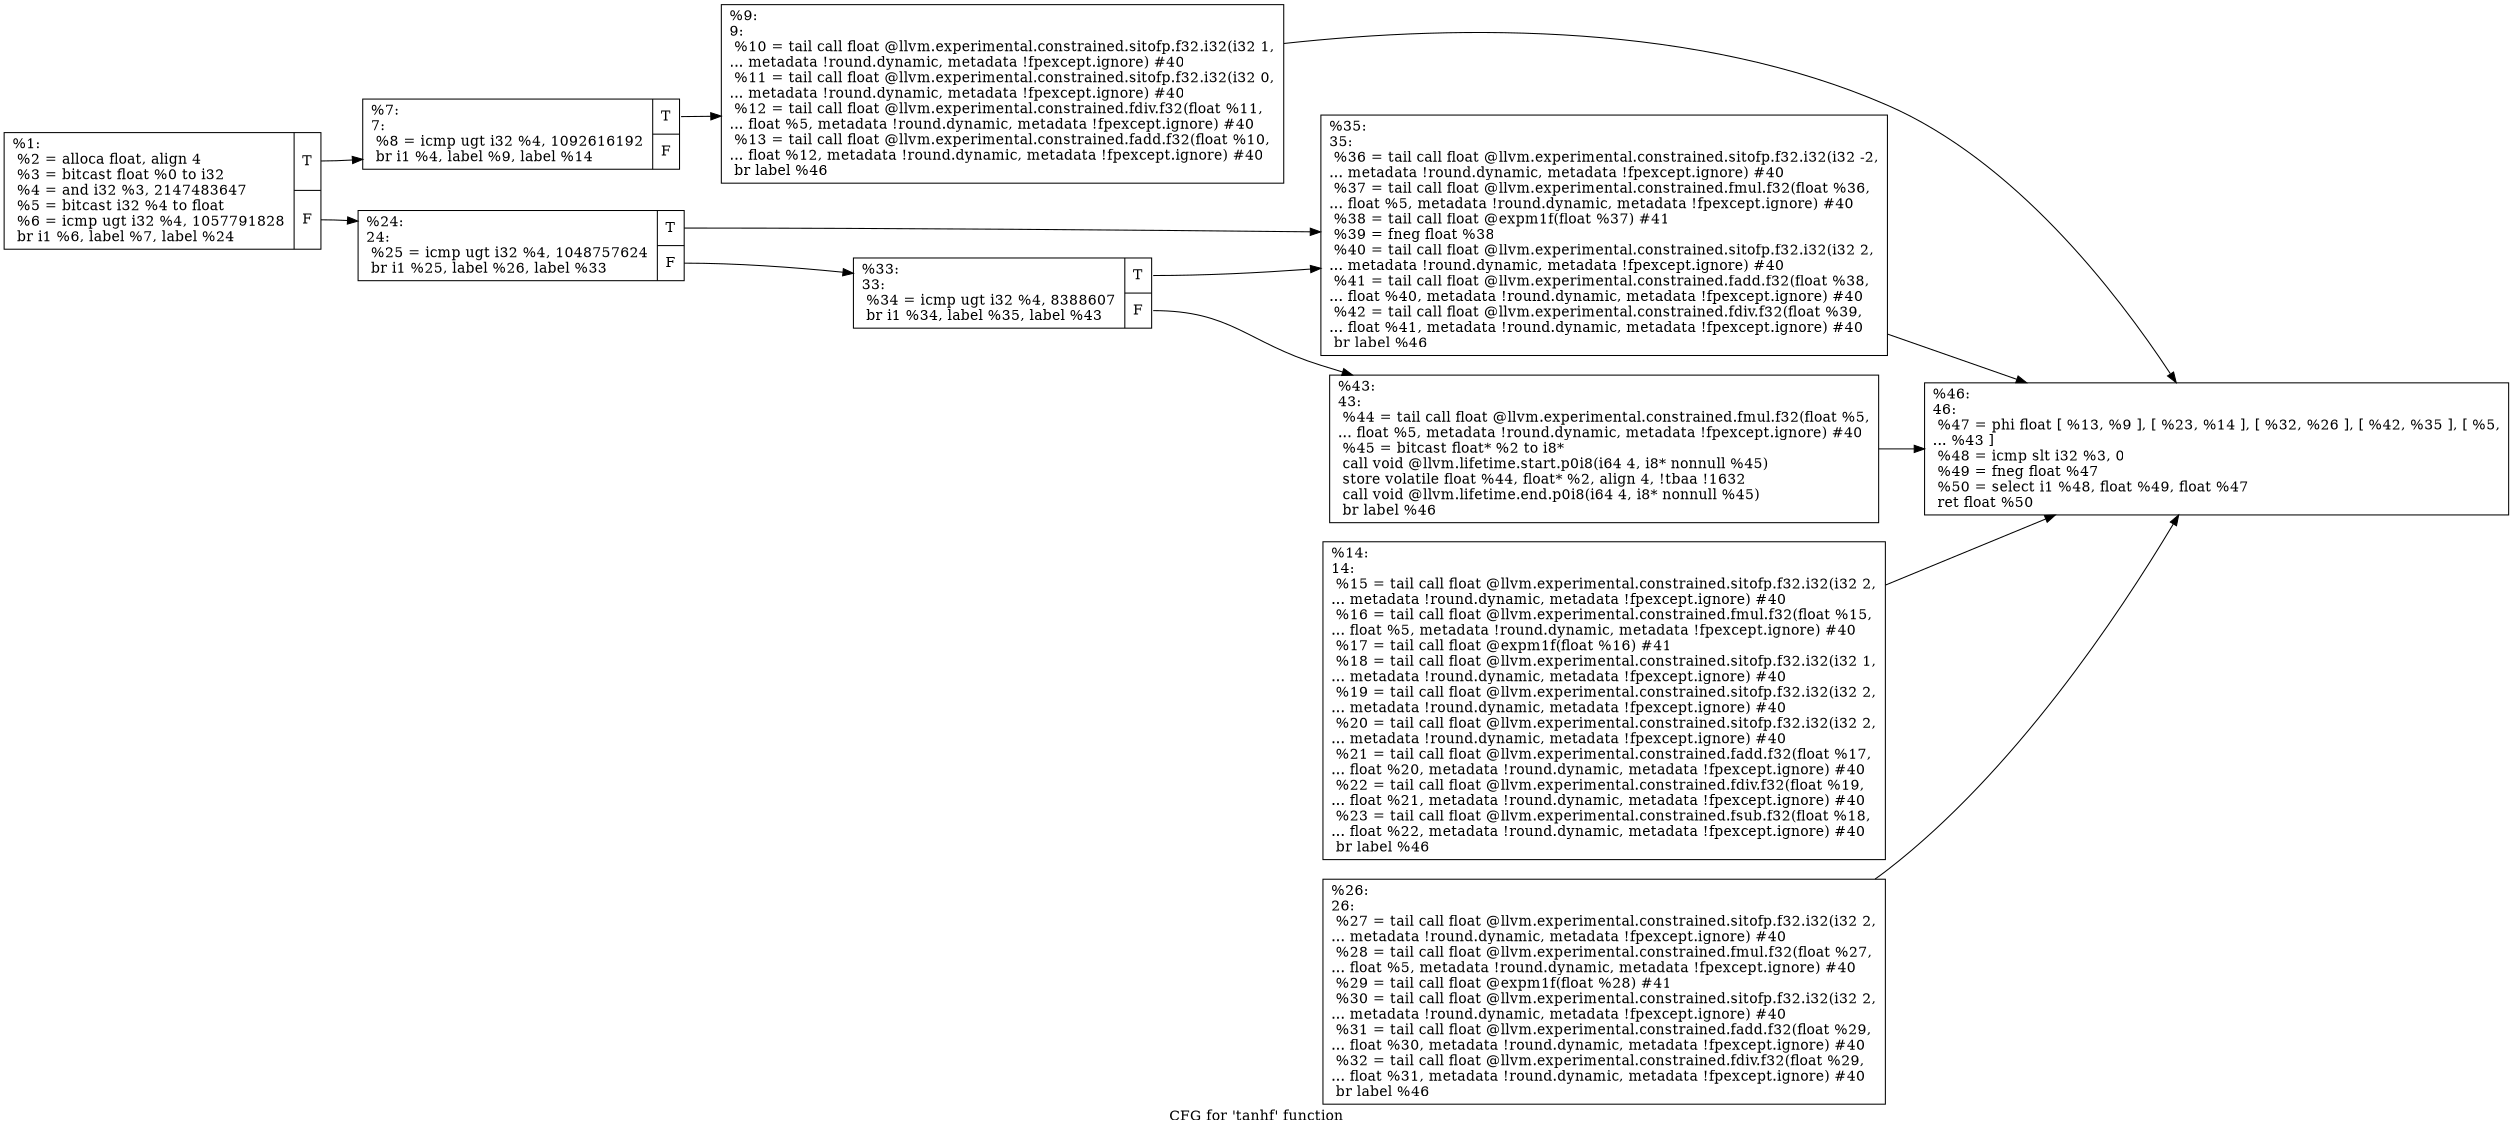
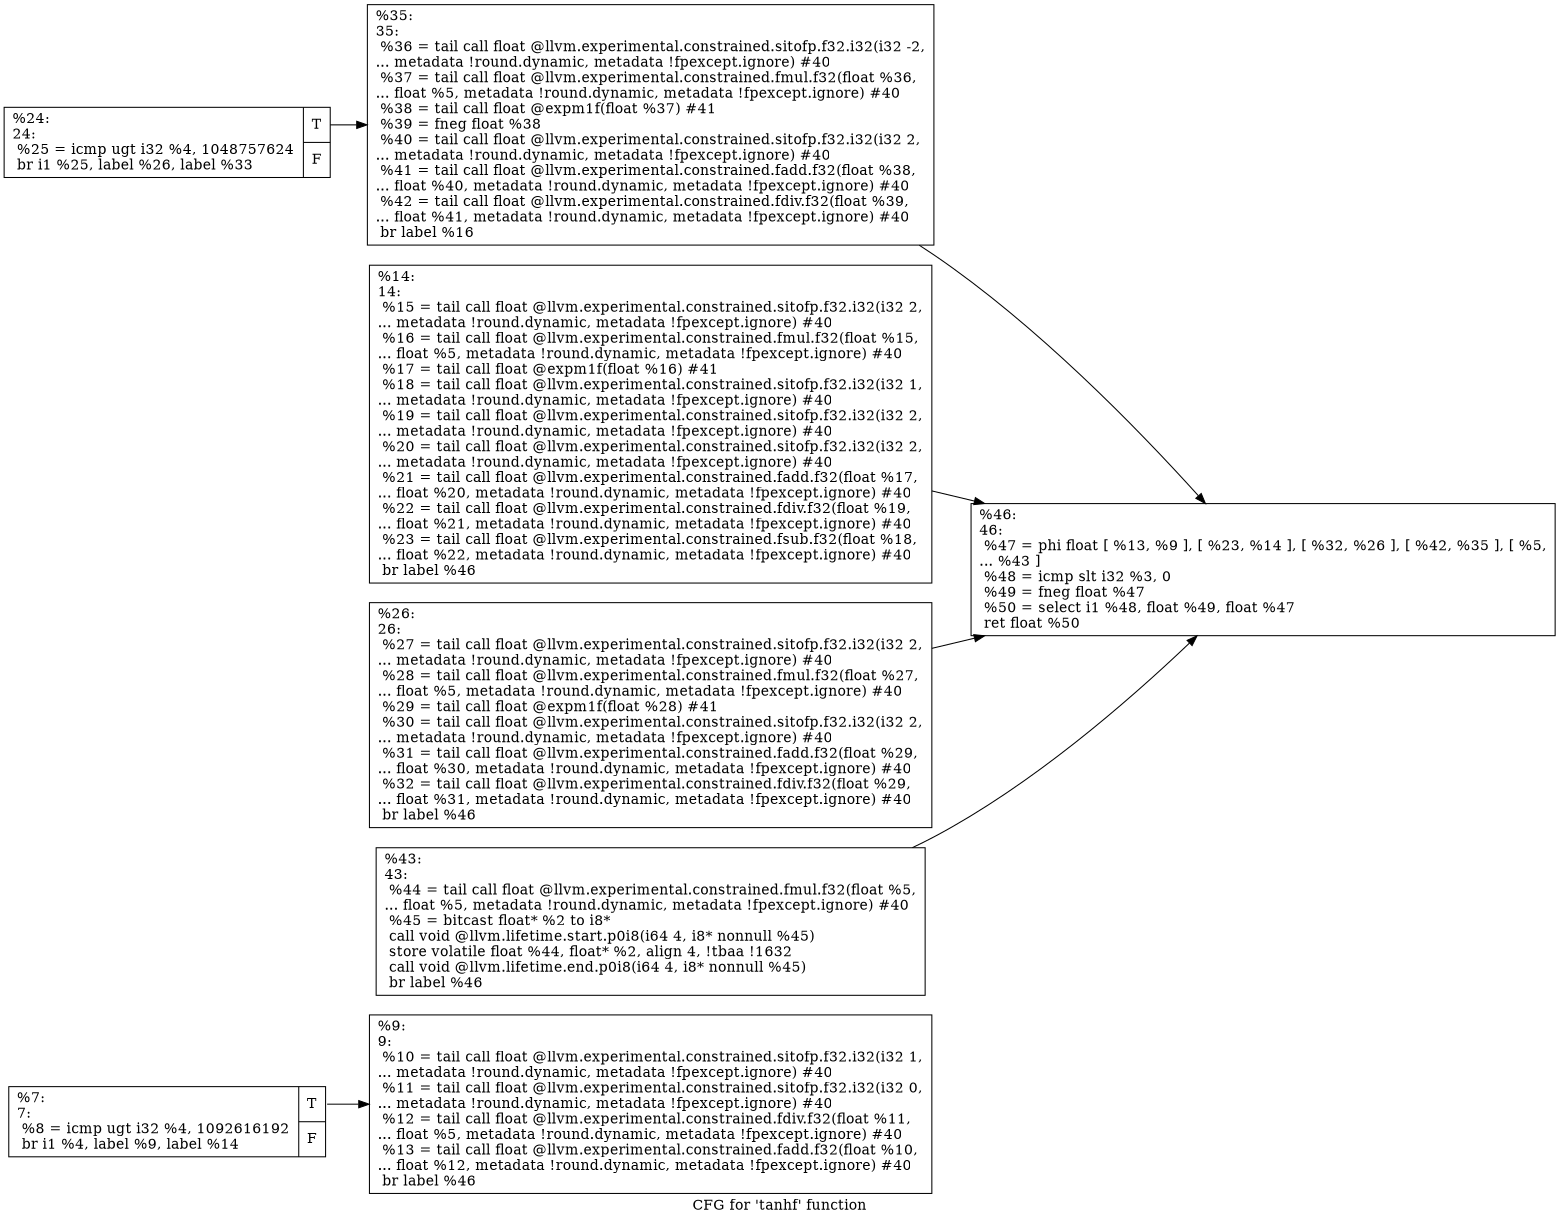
edge "%9:" -> "%46:": removed
node "%1:": removed
node "%33:": removed
node "%35:": text "br label %46" -> "br label %16"
